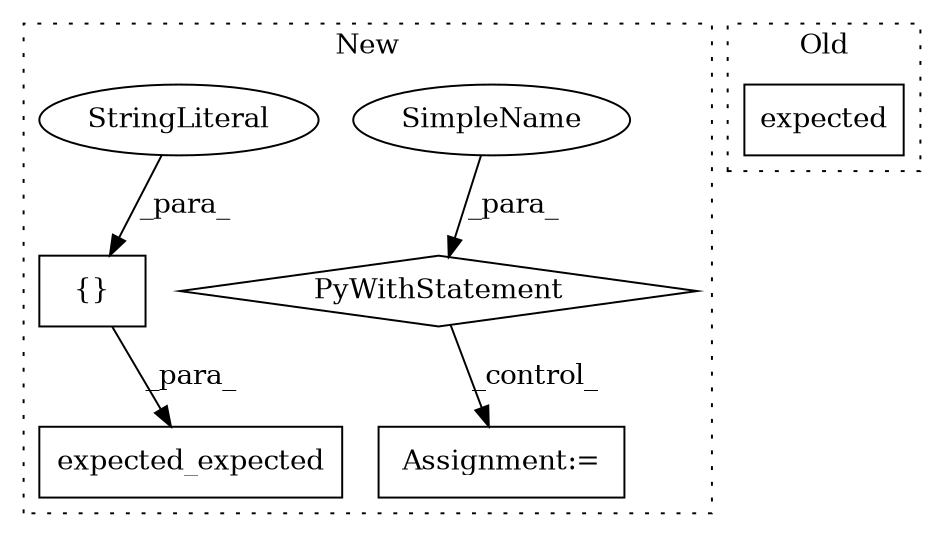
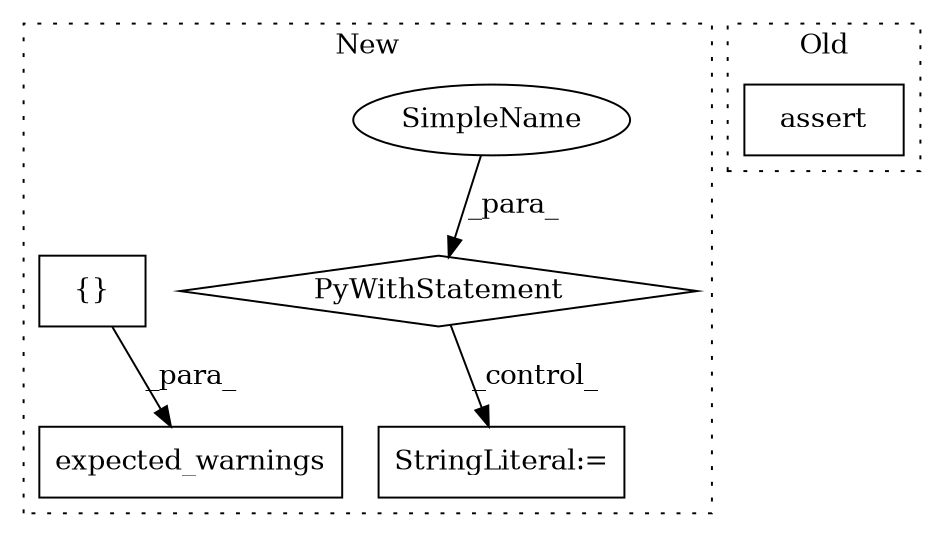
node "StringLiteral": removed
node "expected": label "expected" -> "assert"
node "expected_expected": label "expected_expected" -> "expected_warnings"
node "Assignment:=": label "Assignment:=" -> "StringLiteral:="
